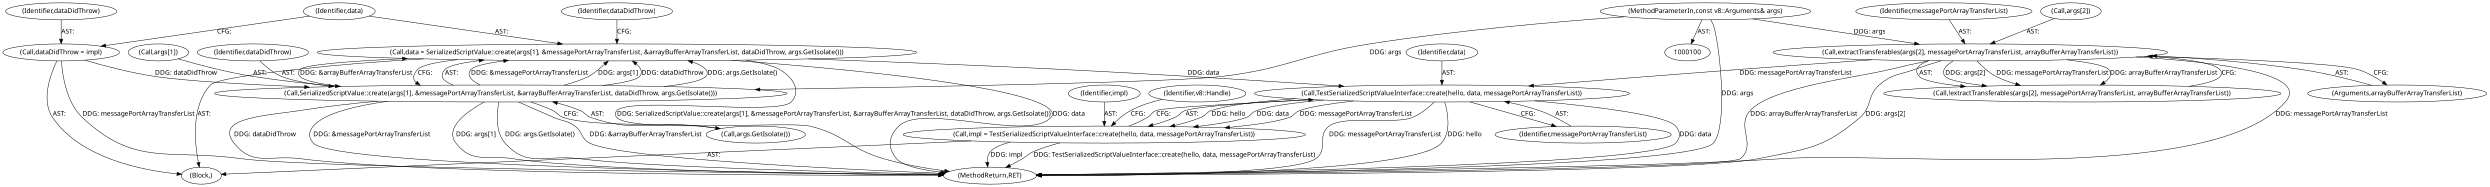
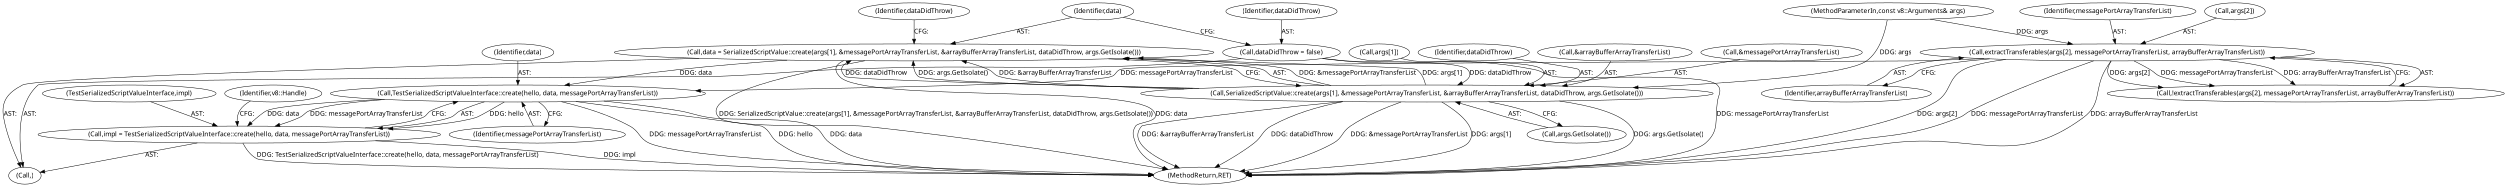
node "(Call,dataDidThrow = impl)": label "(Call,dataDidThrow = impl)" -> "(Call,dataDidThrow = false)"
node "(Call,&arrayBufferArrayTransferList)": added
node "1000100": removed
node "(Call,&messagePortArrayTransferList)": added
node "(Identifier,impl)": label "(Identifier,impl)" -> "(TestSerializedScriptValueInterface,impl)"
node "(Arguments,arrayBufferArrayTransferList)": label "(Arguments,arrayBufferArrayTransferList)" -> "(Identifier,arrayBufferArrayTransferList)"
edge "(MethodParameterIn,const v8::Arguments& args)" -> "(MethodReturn,RET)": removed, label "DDG: args"
node "(Block,)": label "(Block,)" -> "(Call,)"
